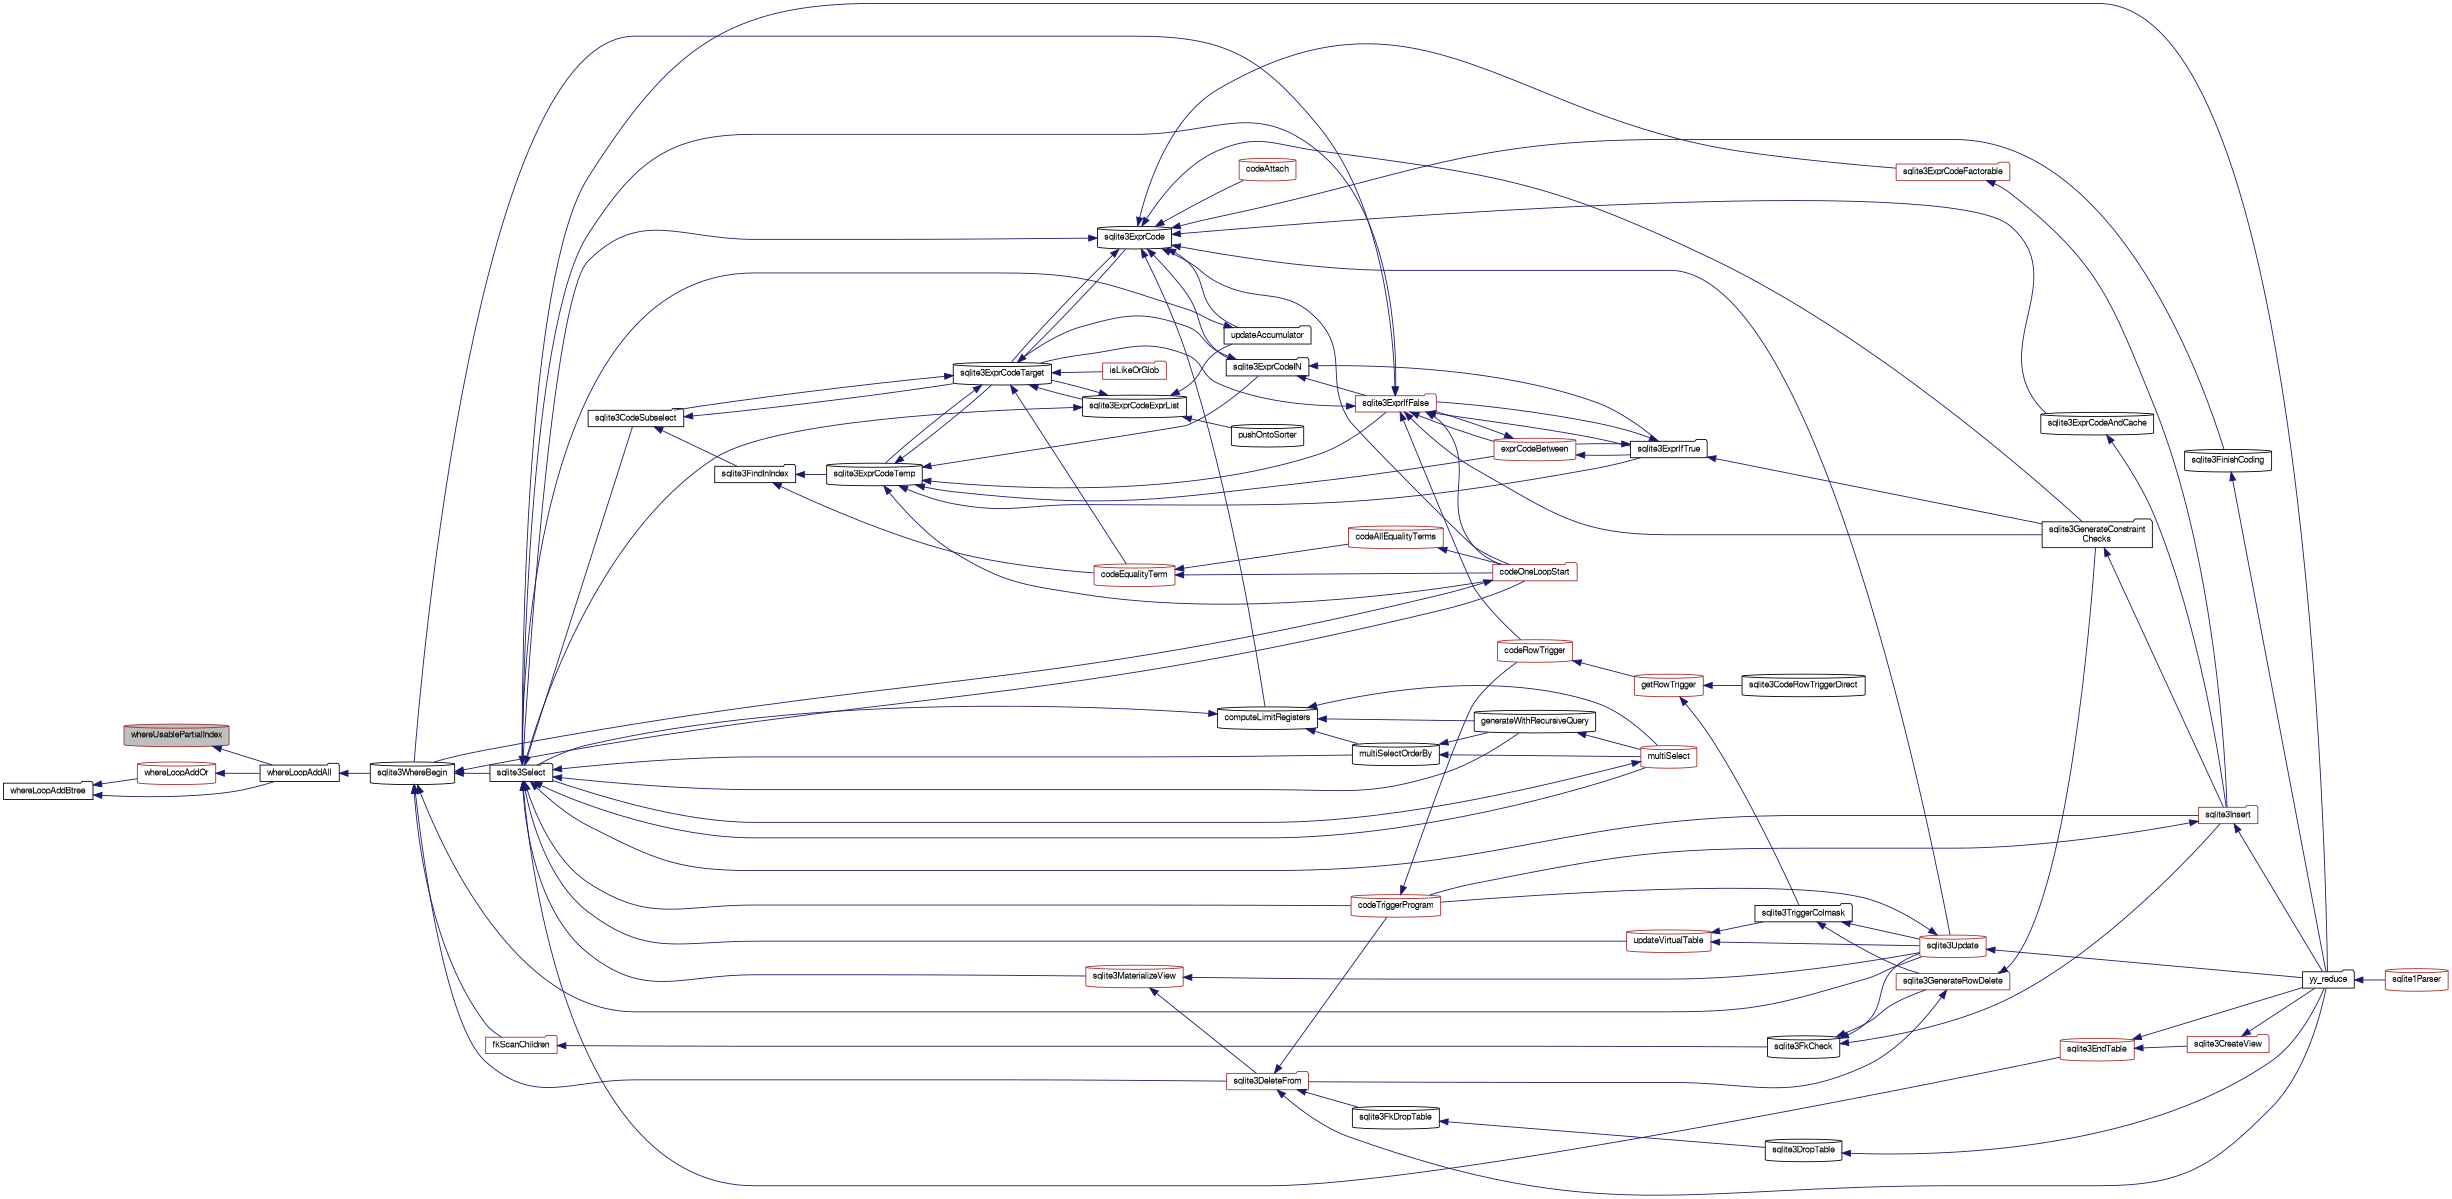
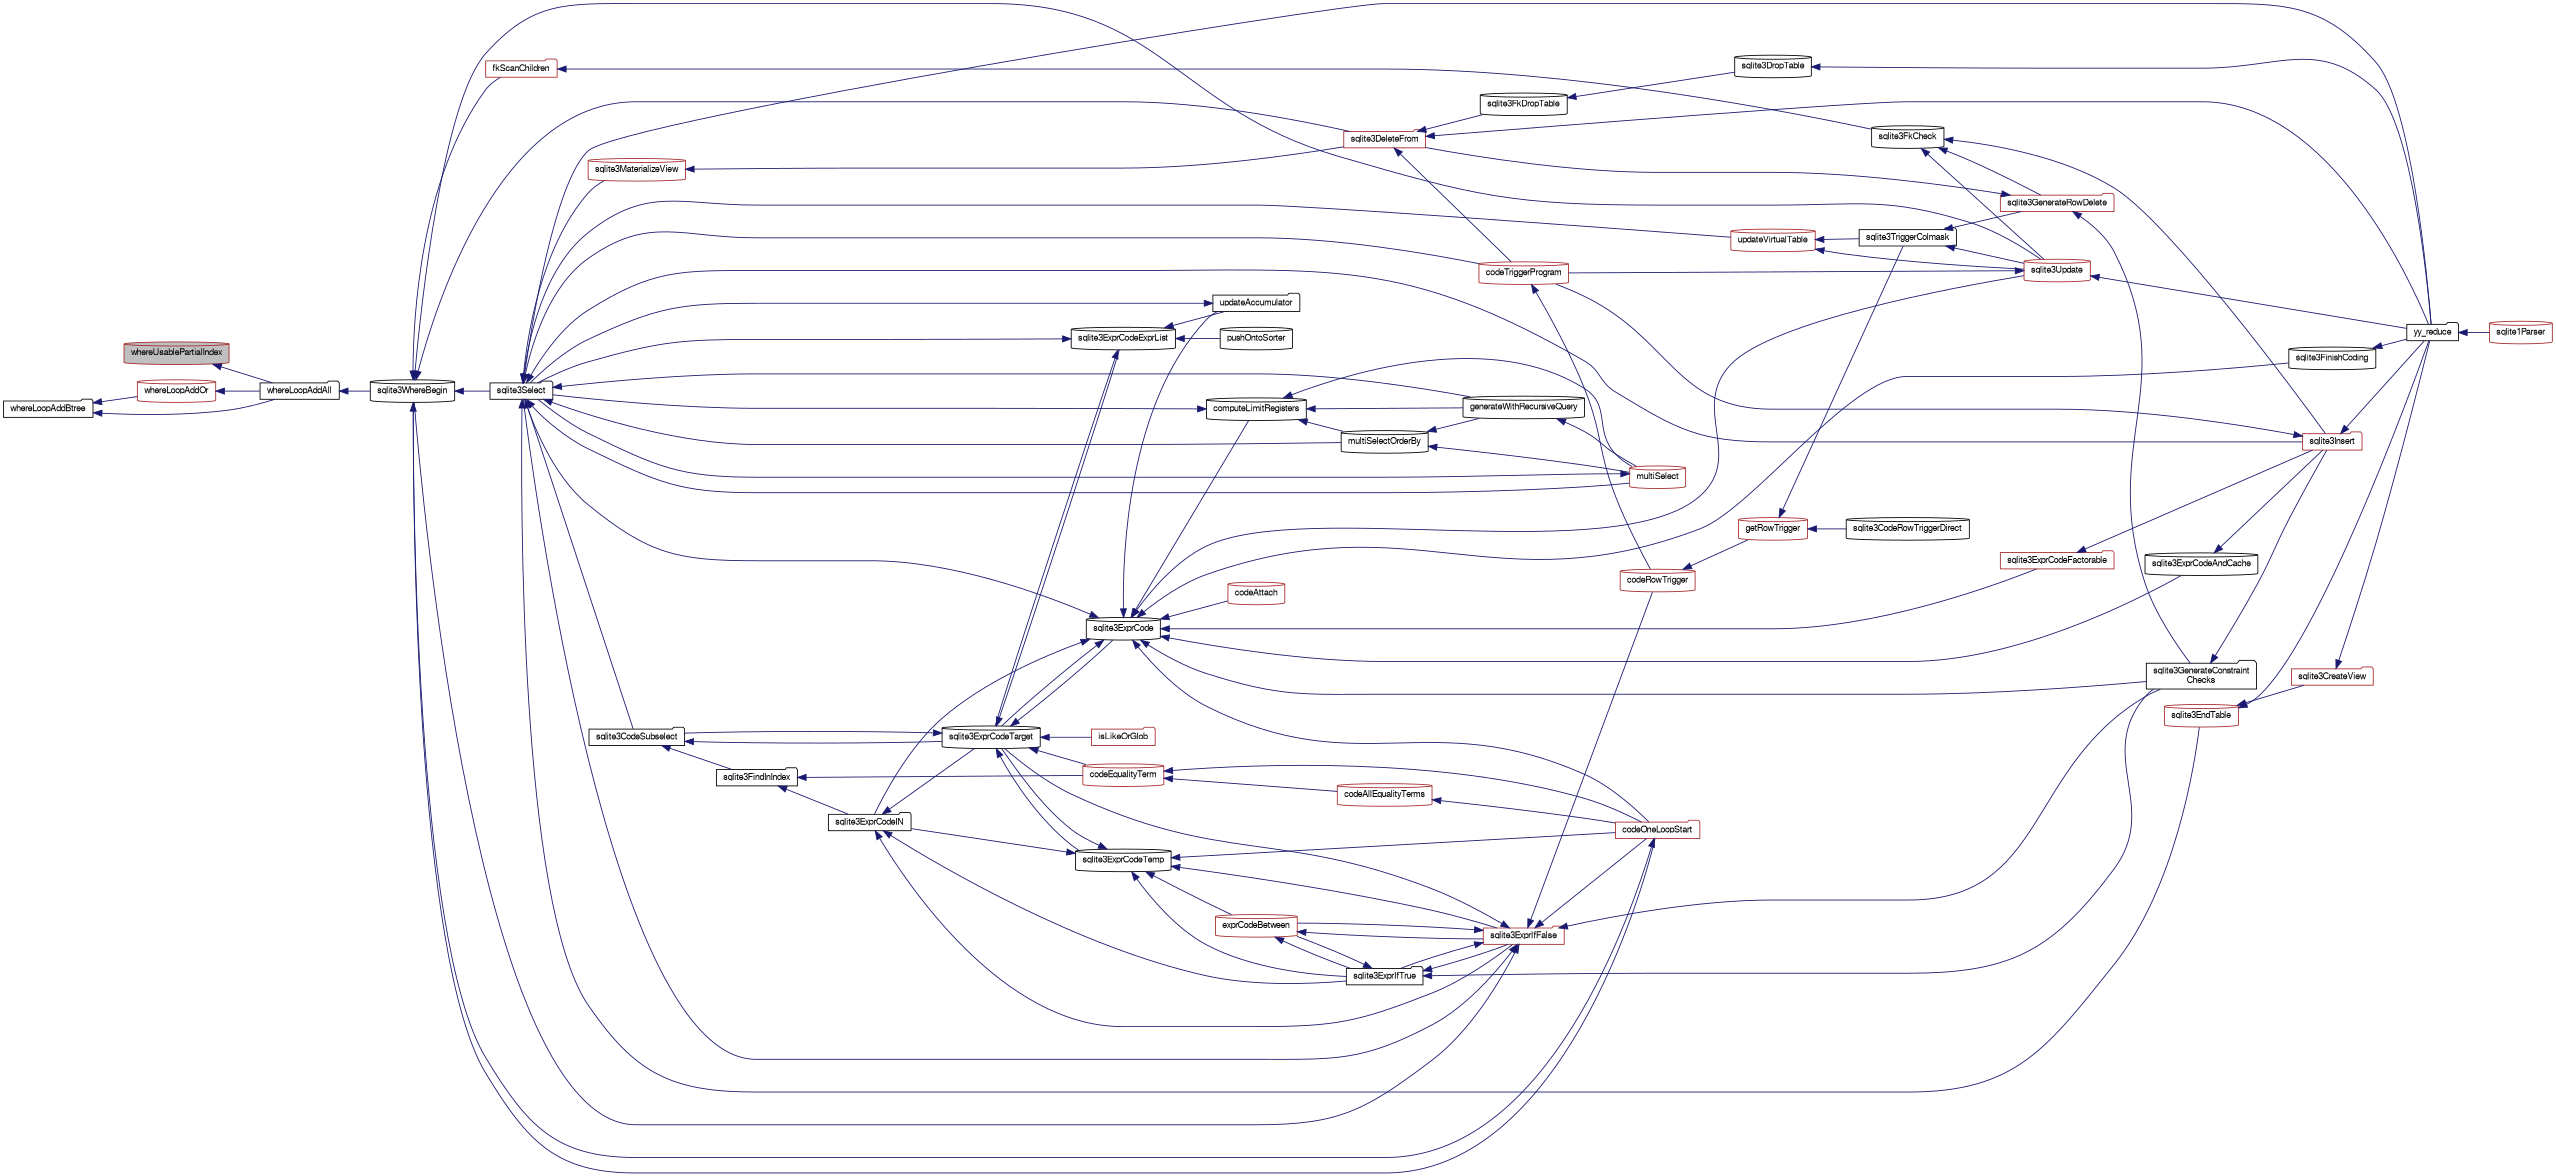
edge "sqlite3ExprCodeTemp" -> "sqlite3FindInIndex": now "sqlite3ExprCodeIN" -> "sqlite3FindInIndex"
edge "sqlite3Update" -> "sqlite3MaterializeView": removed
